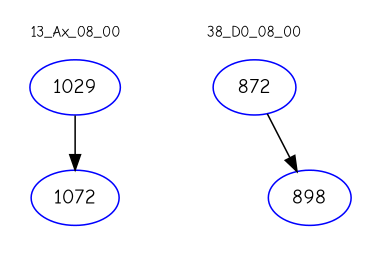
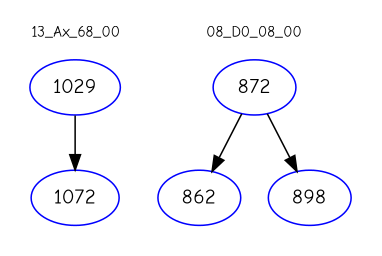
cluster "13_Ax_08_00": label "13_Ax_08_00" -> "13_Ax_68_00"
cluster "38_D0_08_00": label "38_D0_08_00" -> "08_D0_08_00"
node "862": added
